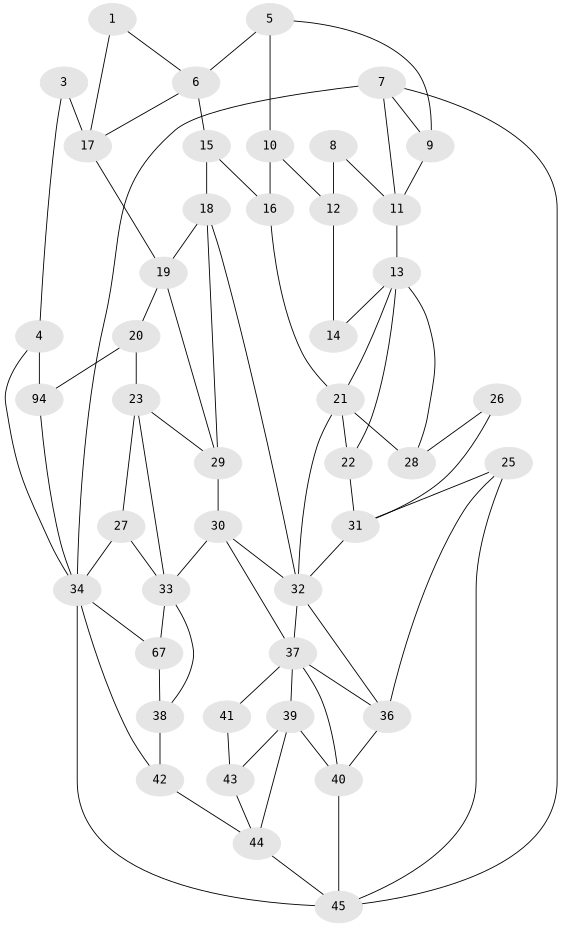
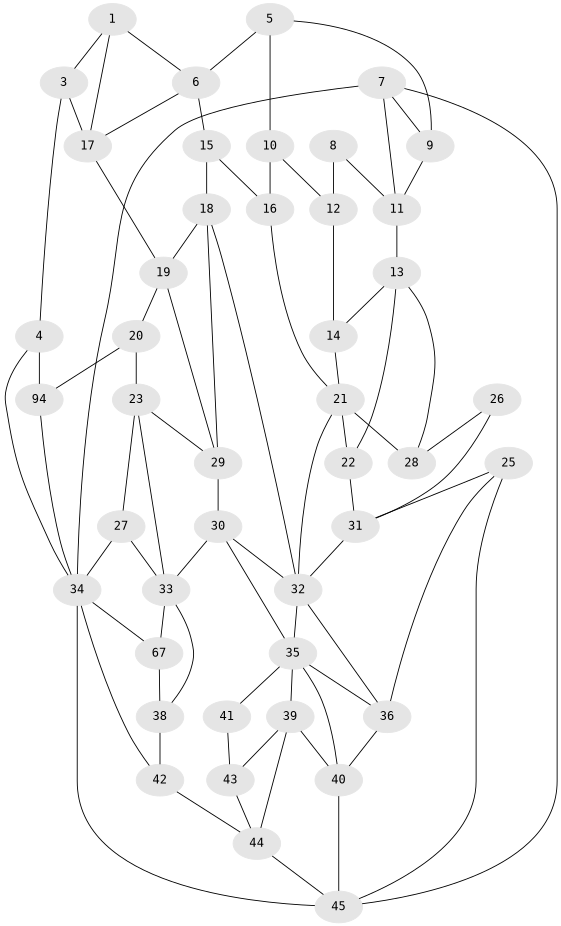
edge "1" -- "3": added
edge "13" -- "21": now "14" -- "21"
node "37": label "37" -> "35"
